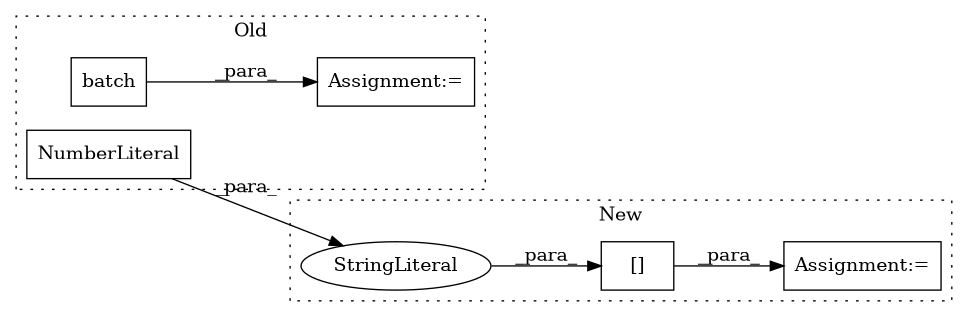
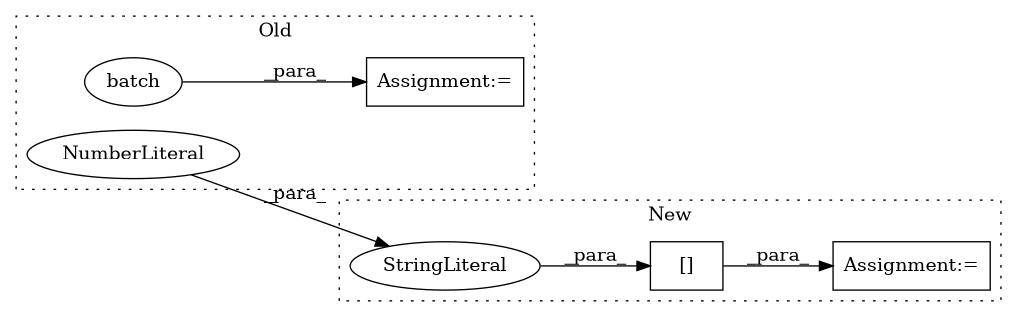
node "batch": shape box -> ellipse
node "NumberLiteral": shape box -> ellipse
